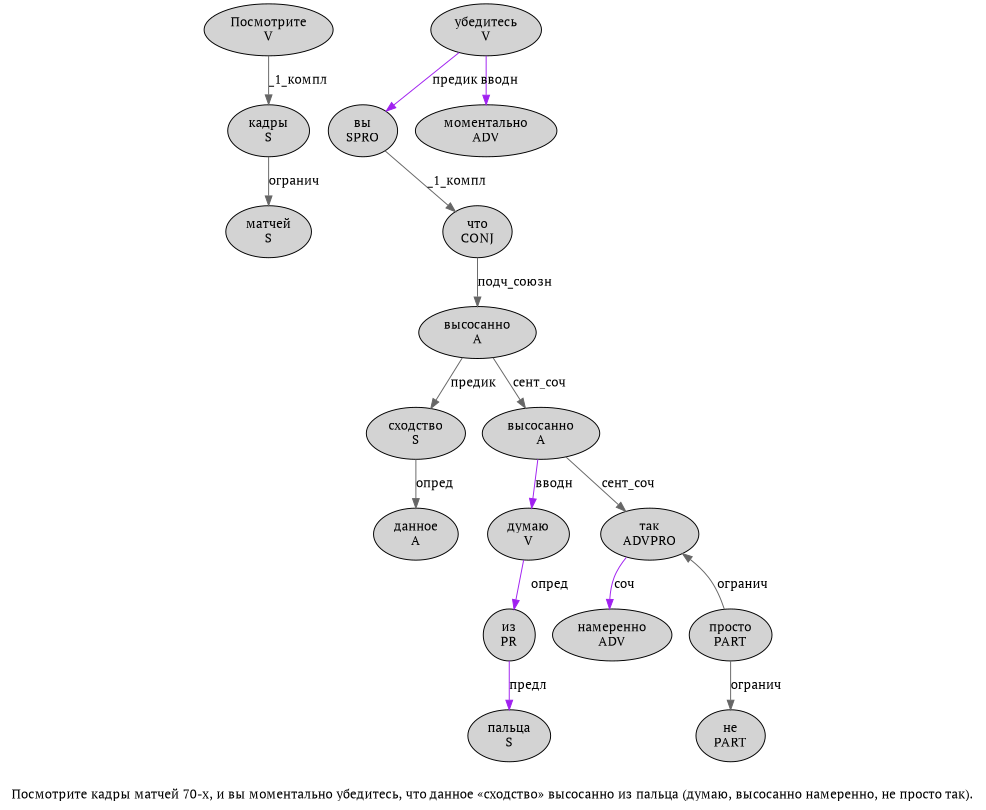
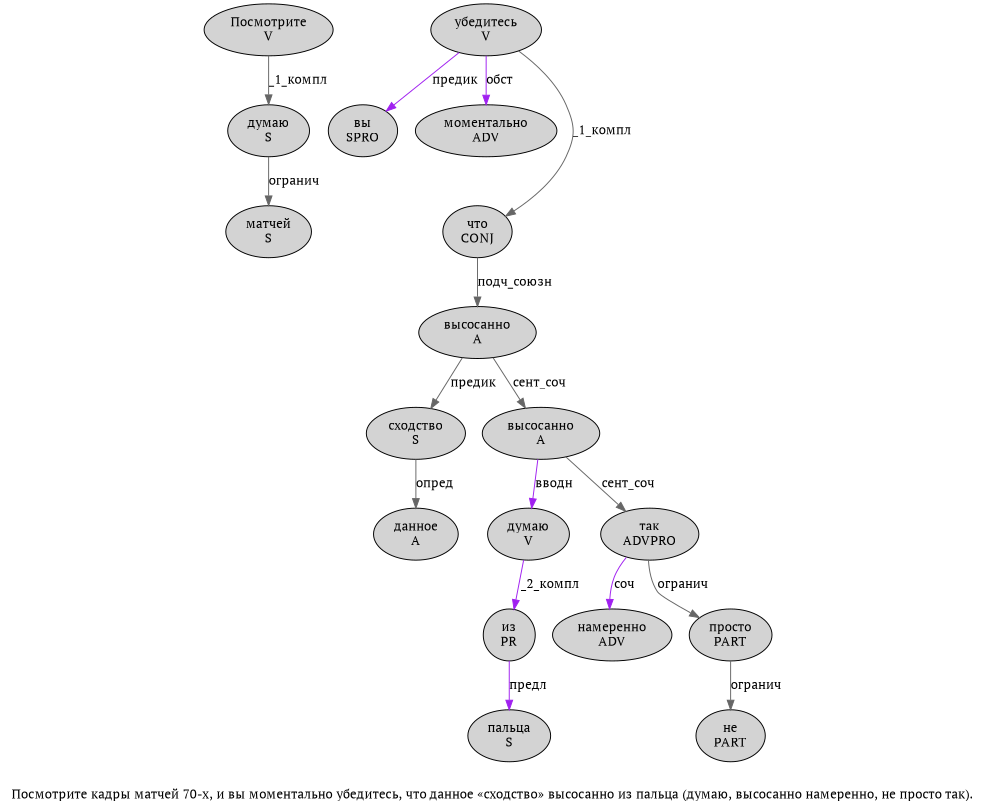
edge "убедитесь V" -> "моментально ADV": label "вводн" -> "обст"
node "кадры S": label "кадры S" -> "думаю S"
edge "вы SPRO" -> "что CONJ": now "убедитесь V" -> "что CONJ"
edge "просто PART" -> "так ADVPRO": reversed
edge "думаю V" -> "из PR": label "опред" -> "_2_компл"
